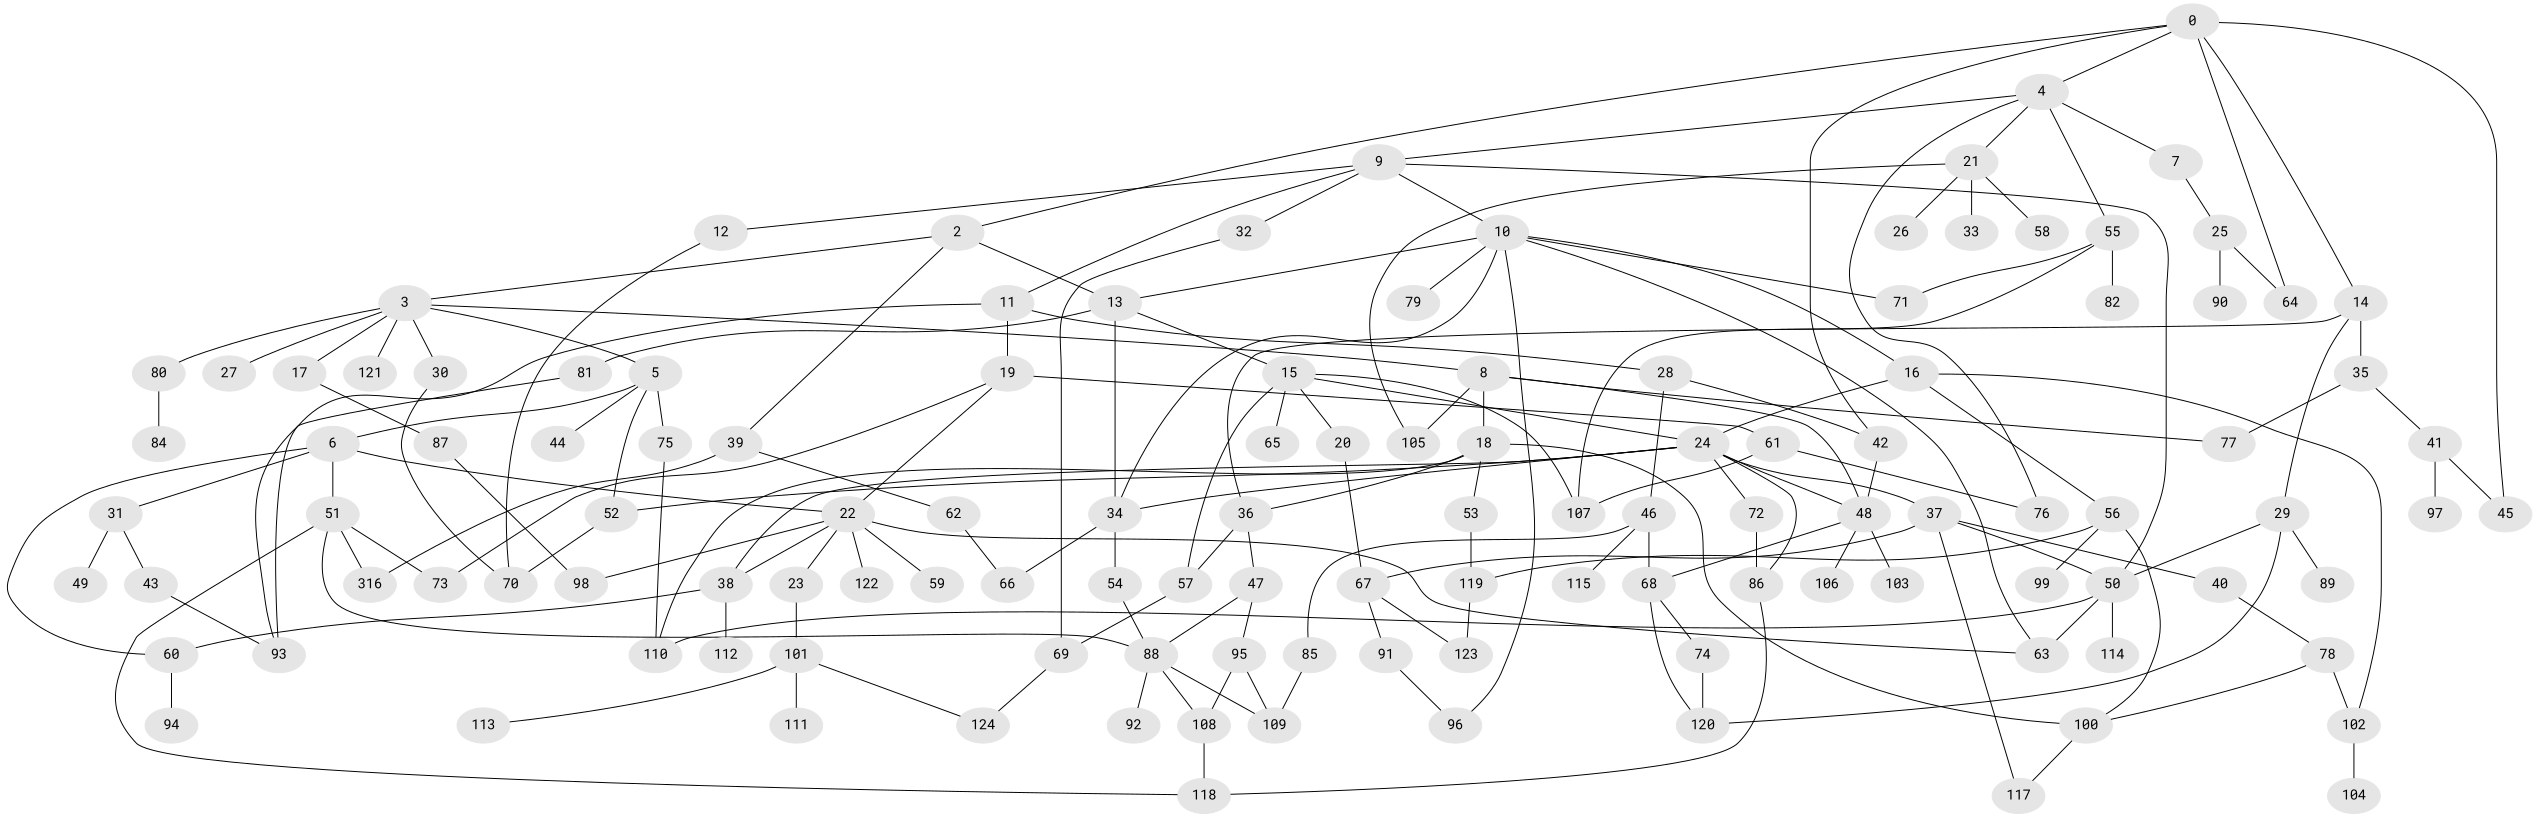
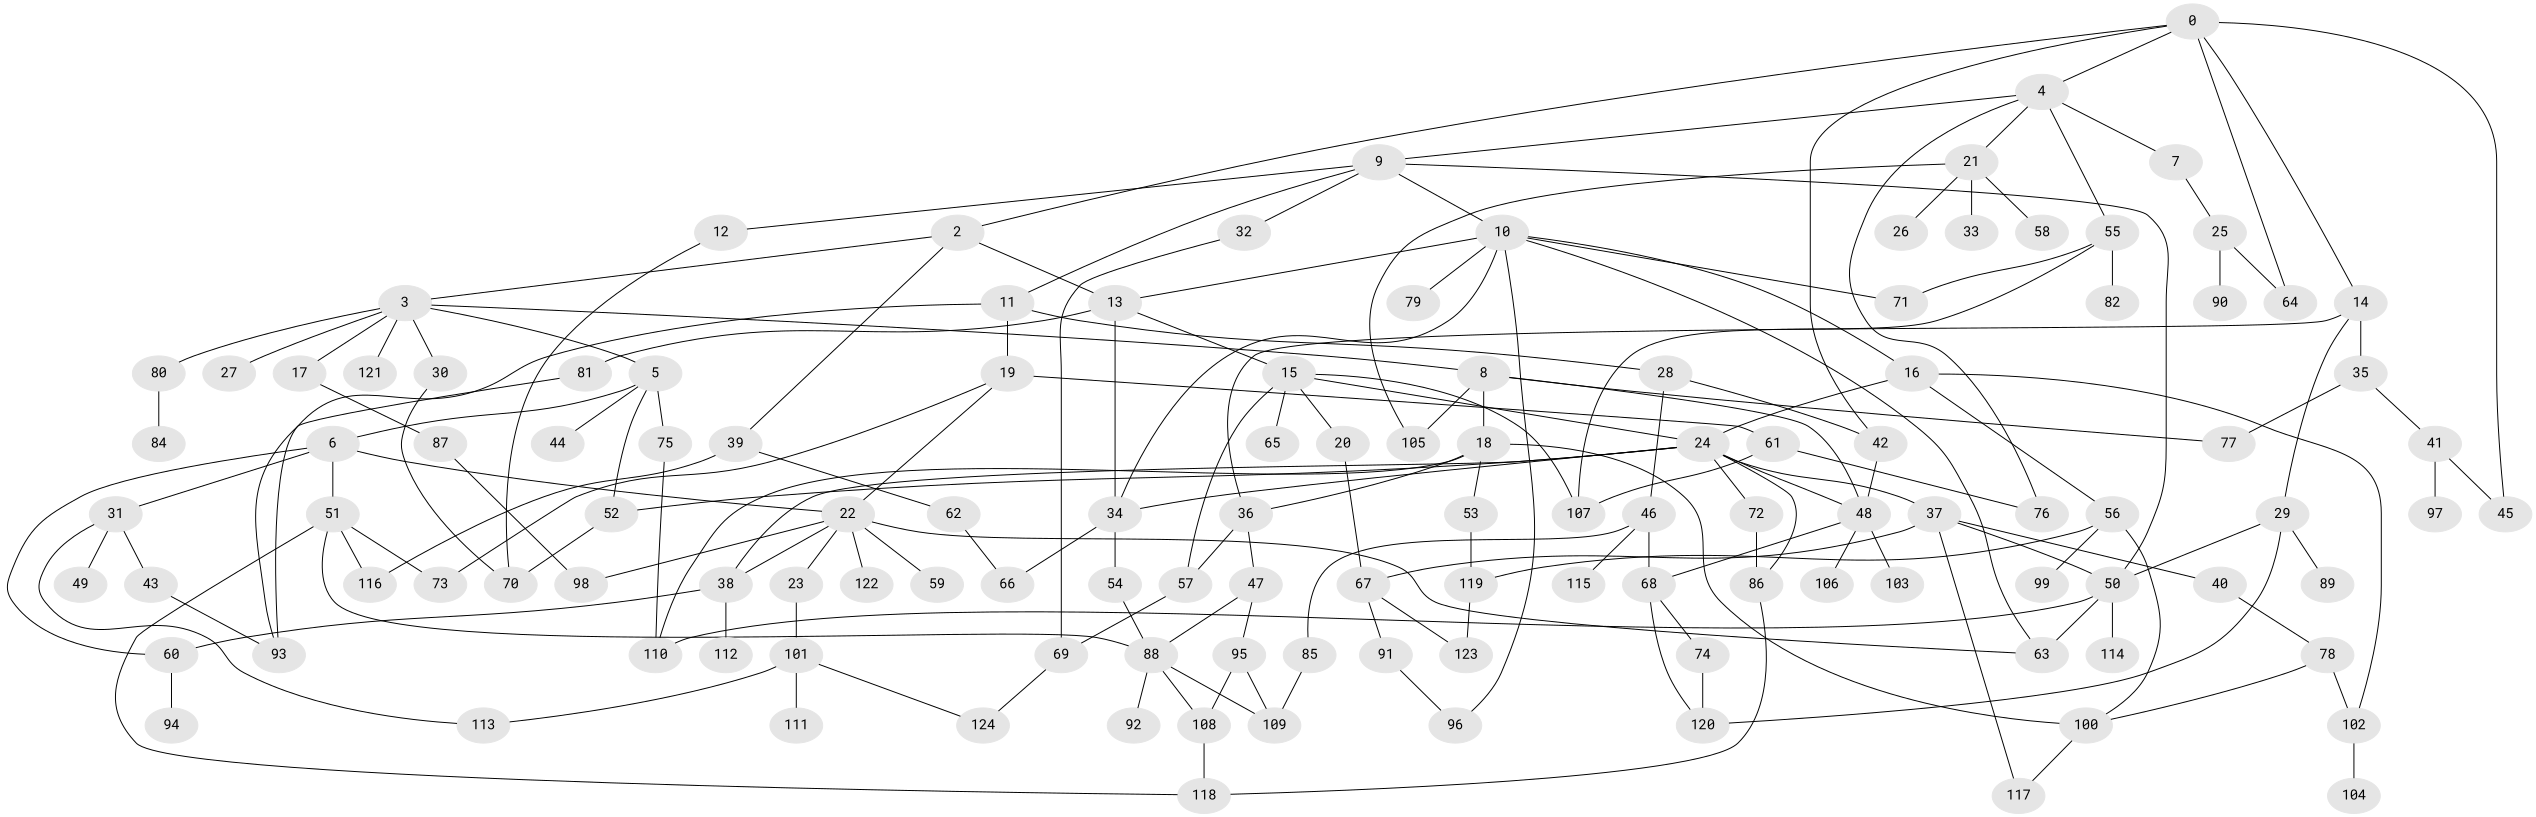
node "316": label "316" -> "116"
edge "31" -- "113": added
